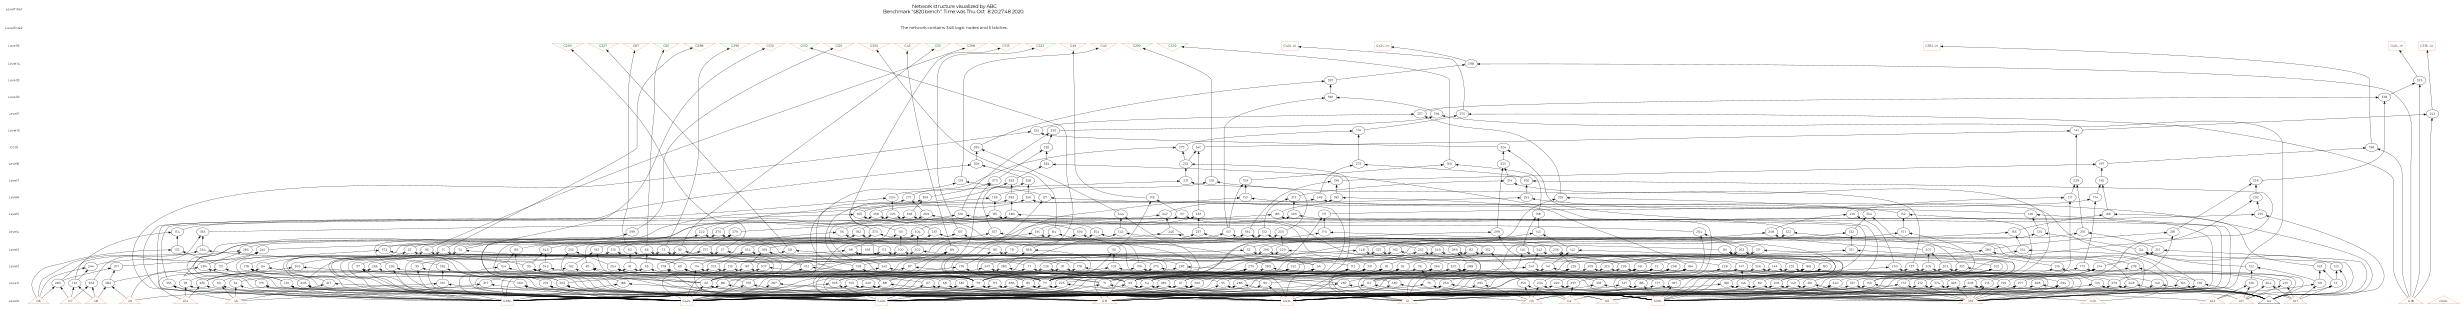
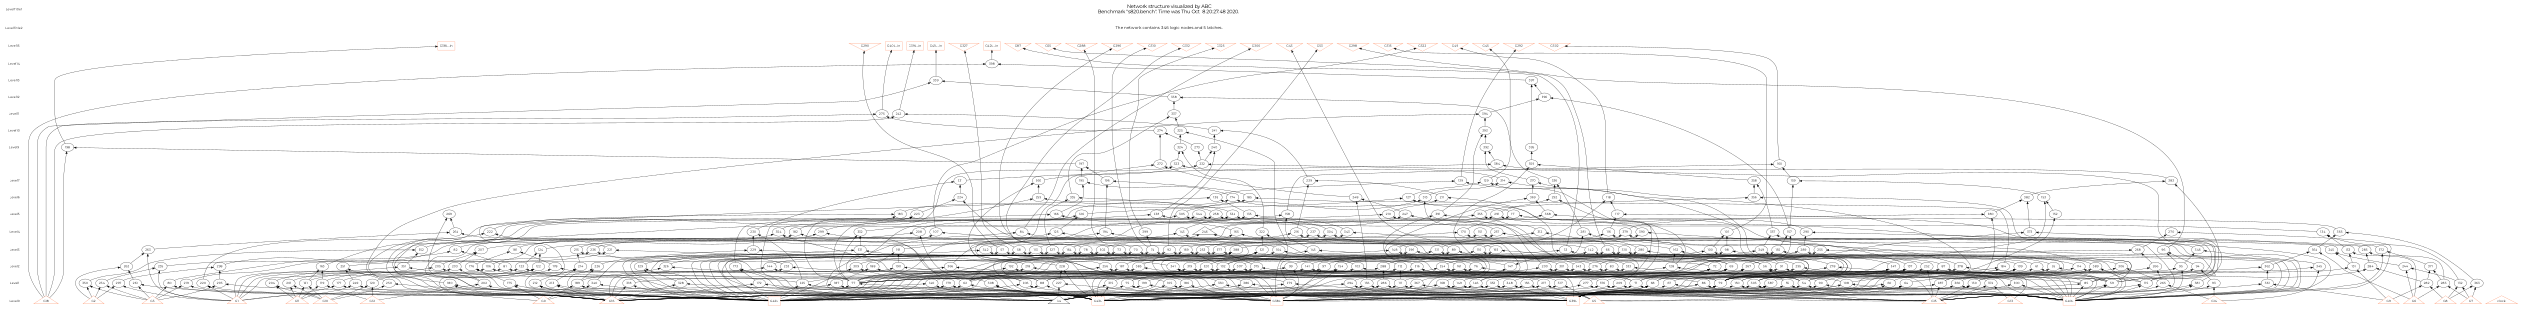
node "Oct9": label "Oct9" -> "Level9"
node "Level8": removed
edge "344" -> "395": removed
node "271": removed
edge "151" -> "152": removed
node "268": shape box -> ellipse
edge "76" -> "78": added
edge "G1" -> "147": now "91" -> "147"
edge "228" -> "G43L": reversed
